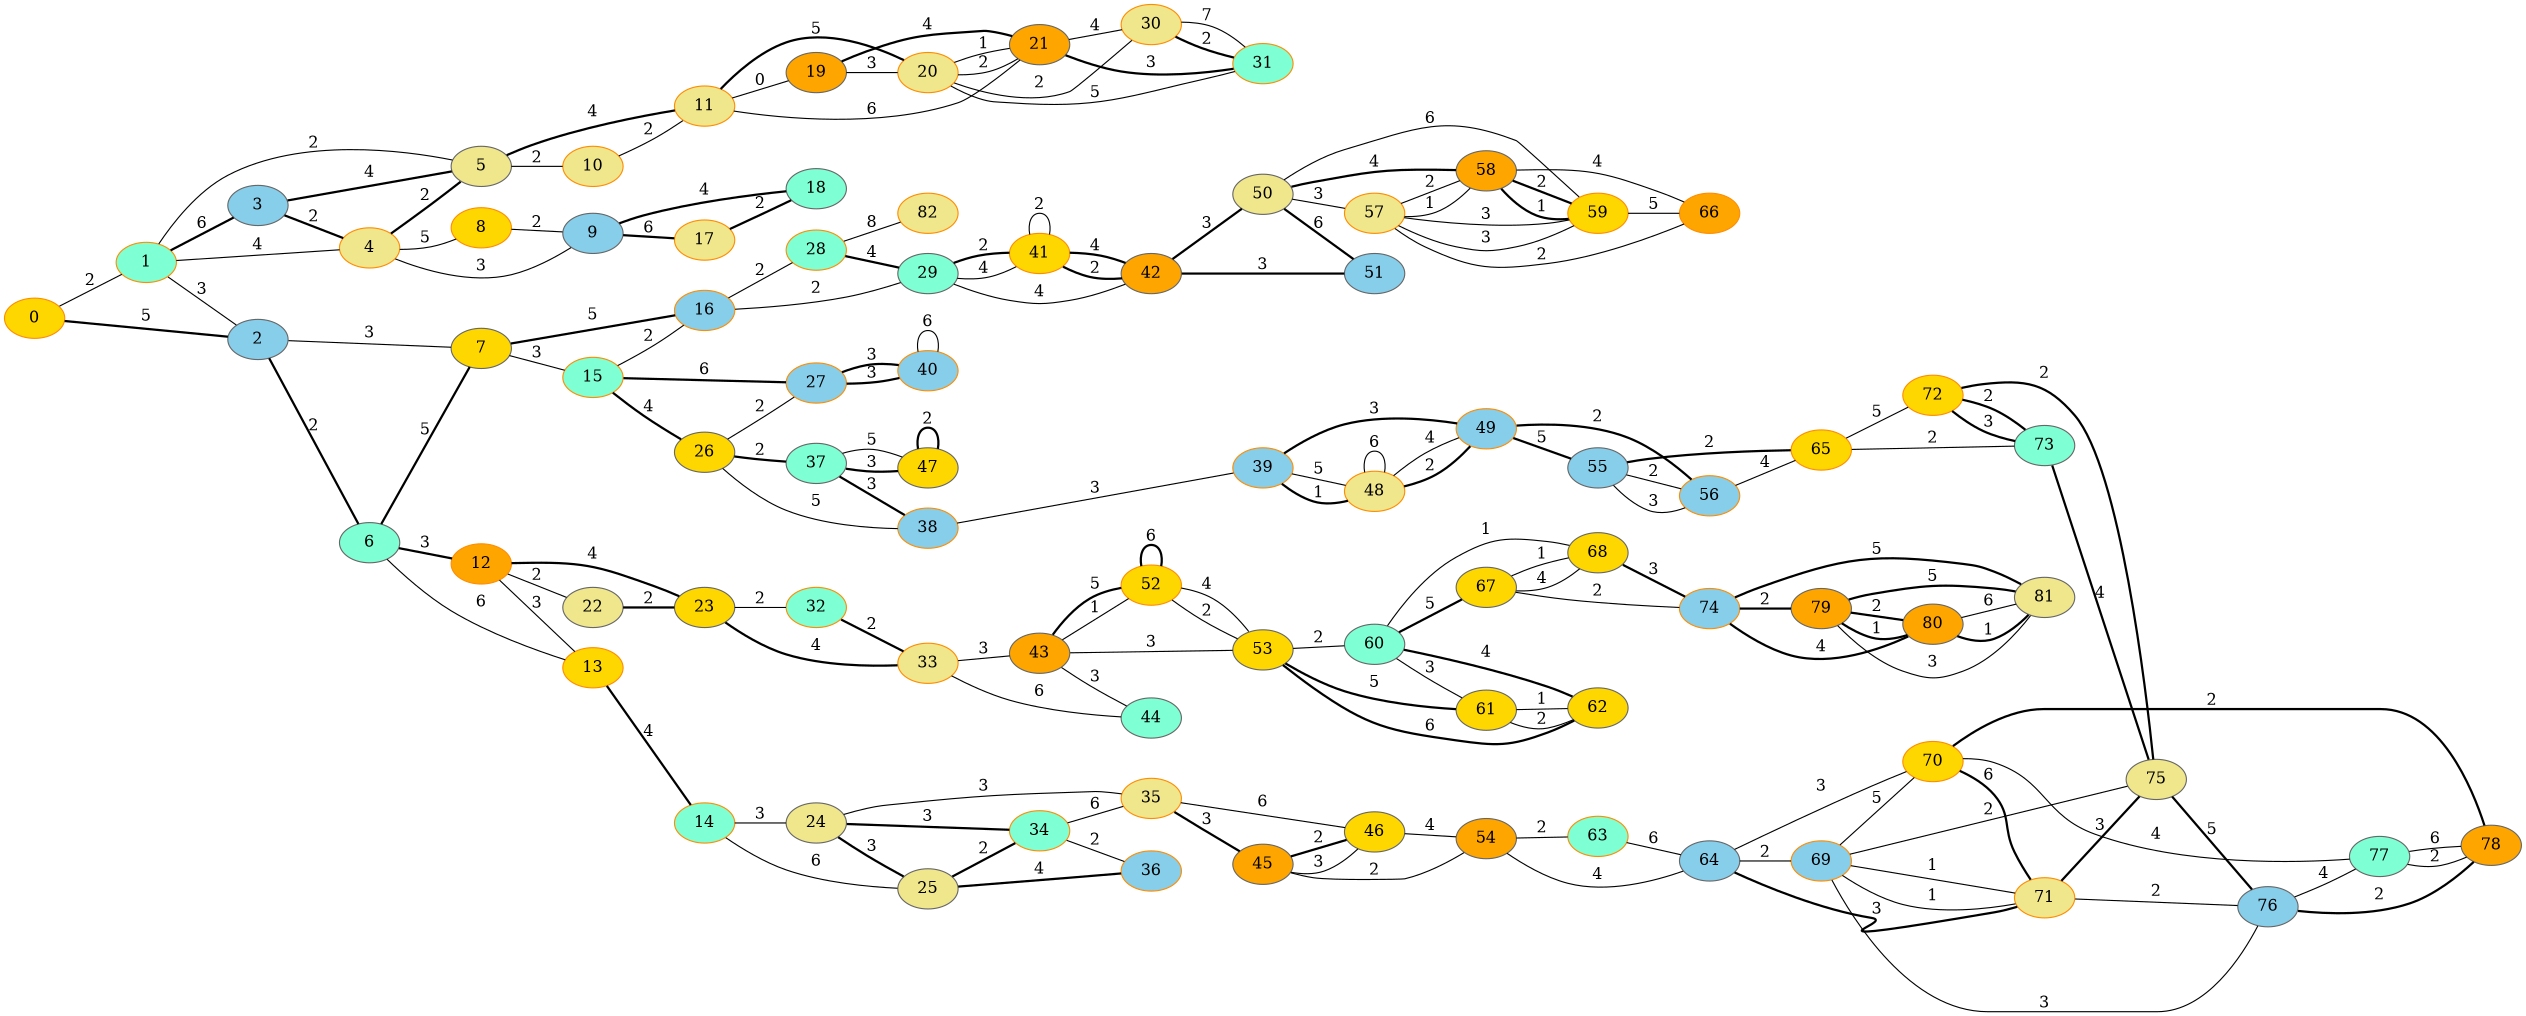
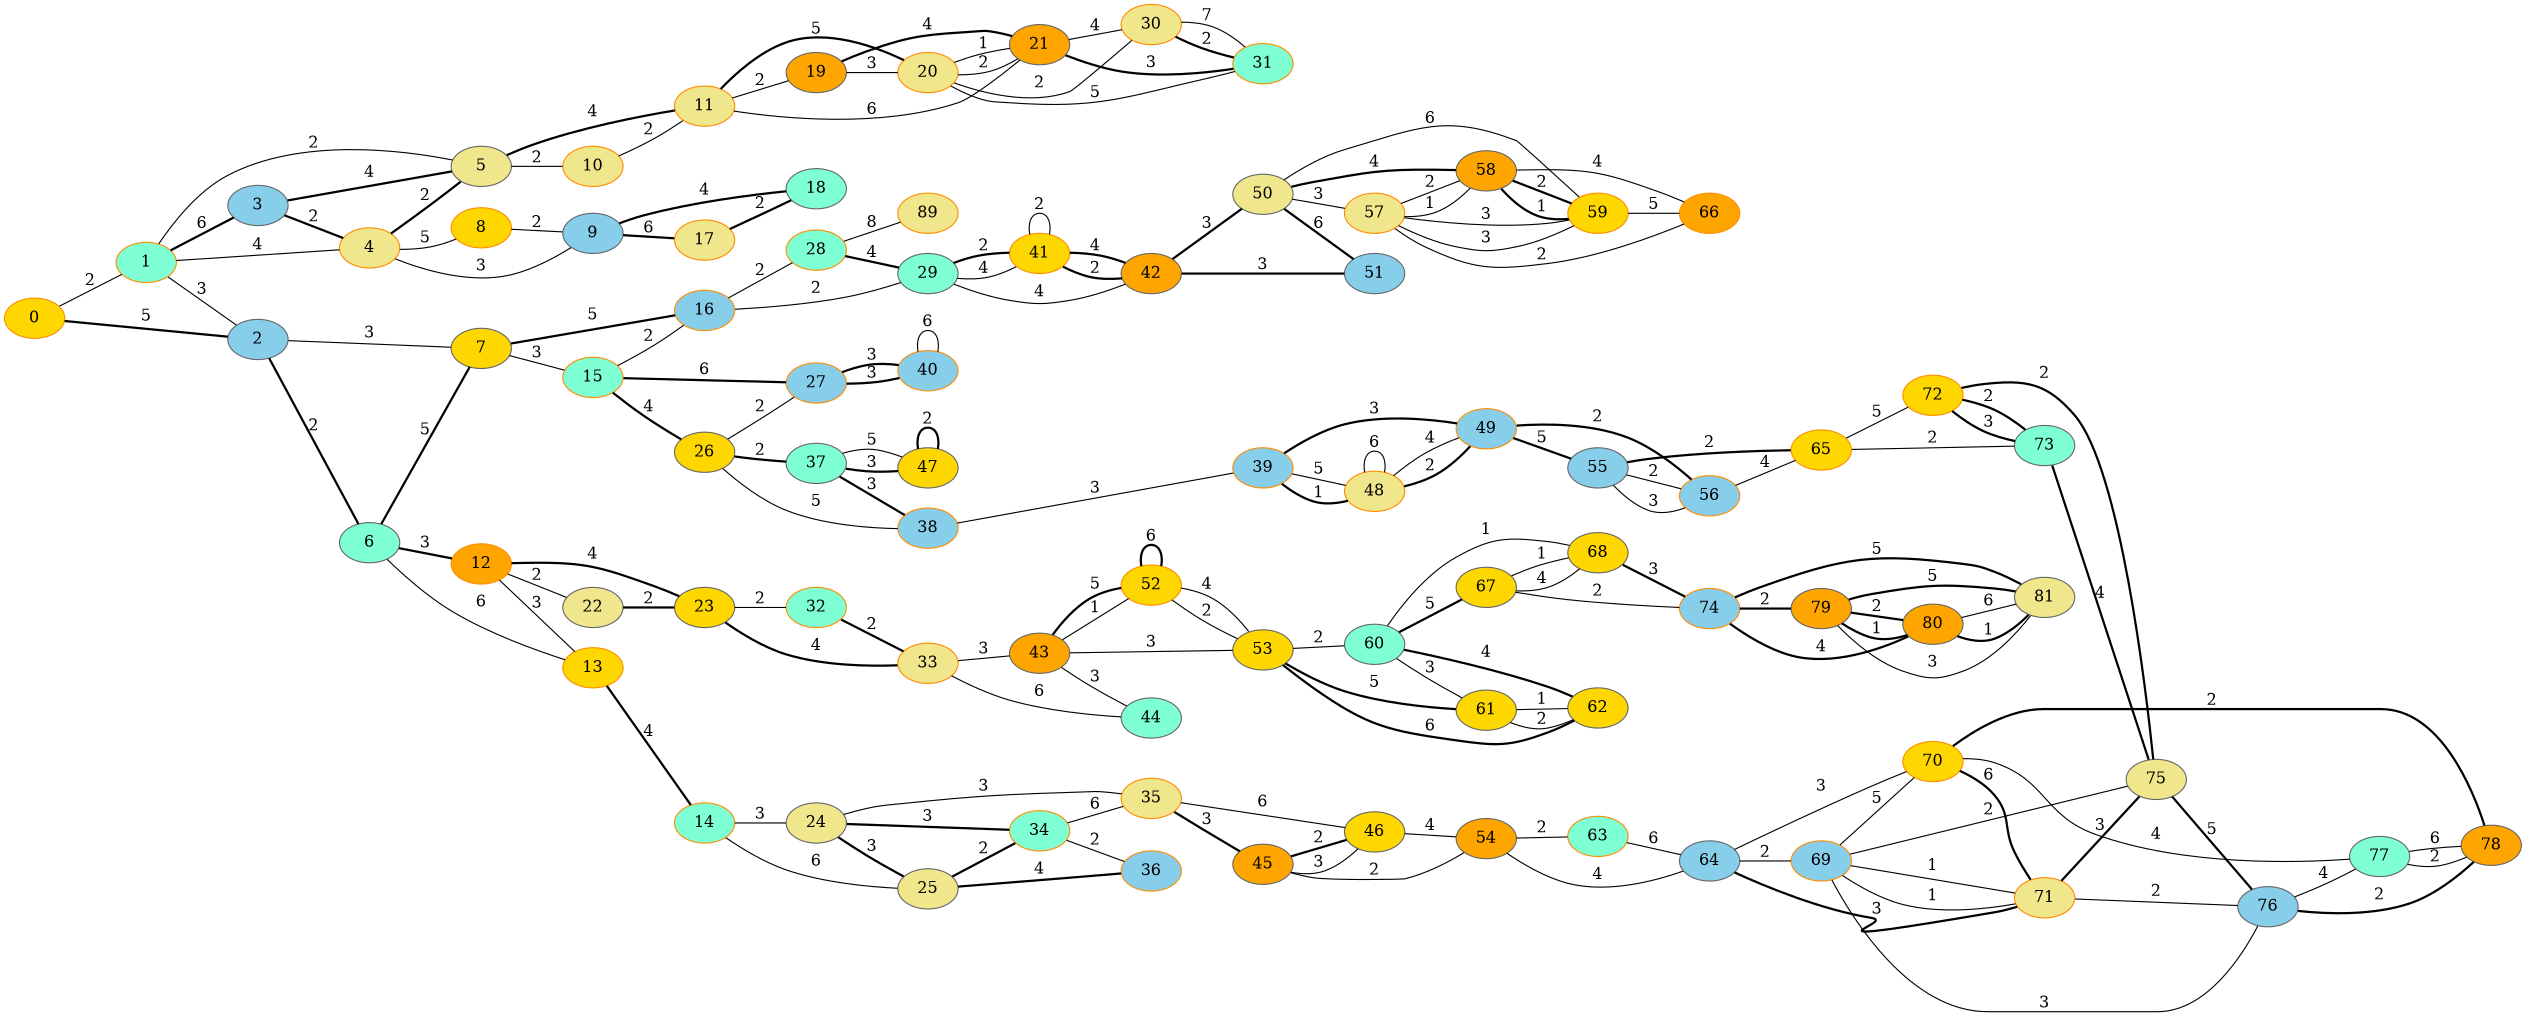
edge "19" -- "11": label "0" -> "2"
node "82": label "82" -> "89"
